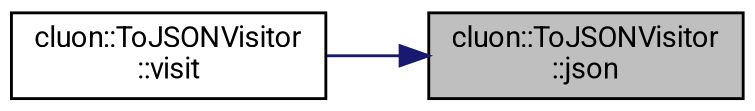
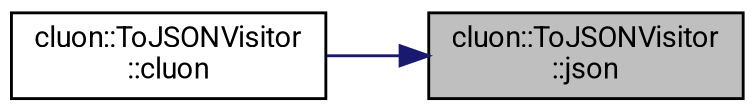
node "cluon::ToJSONVisitor ::visit": label "cluon::ToJSONVisitor ::visit" -> "cluon::ToJSONVisitor ::cluon"
